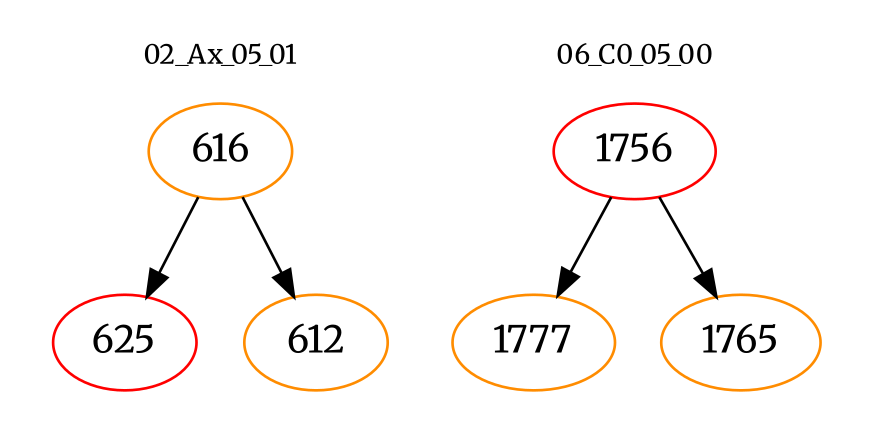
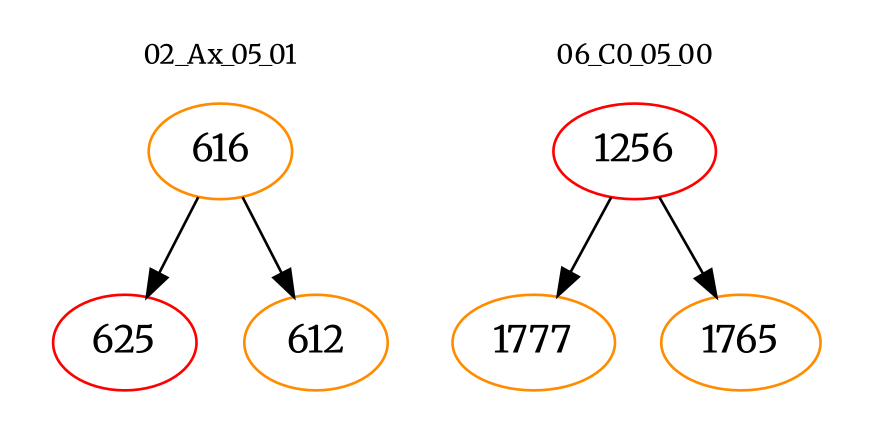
node "1756": label "1756" -> "1256"
